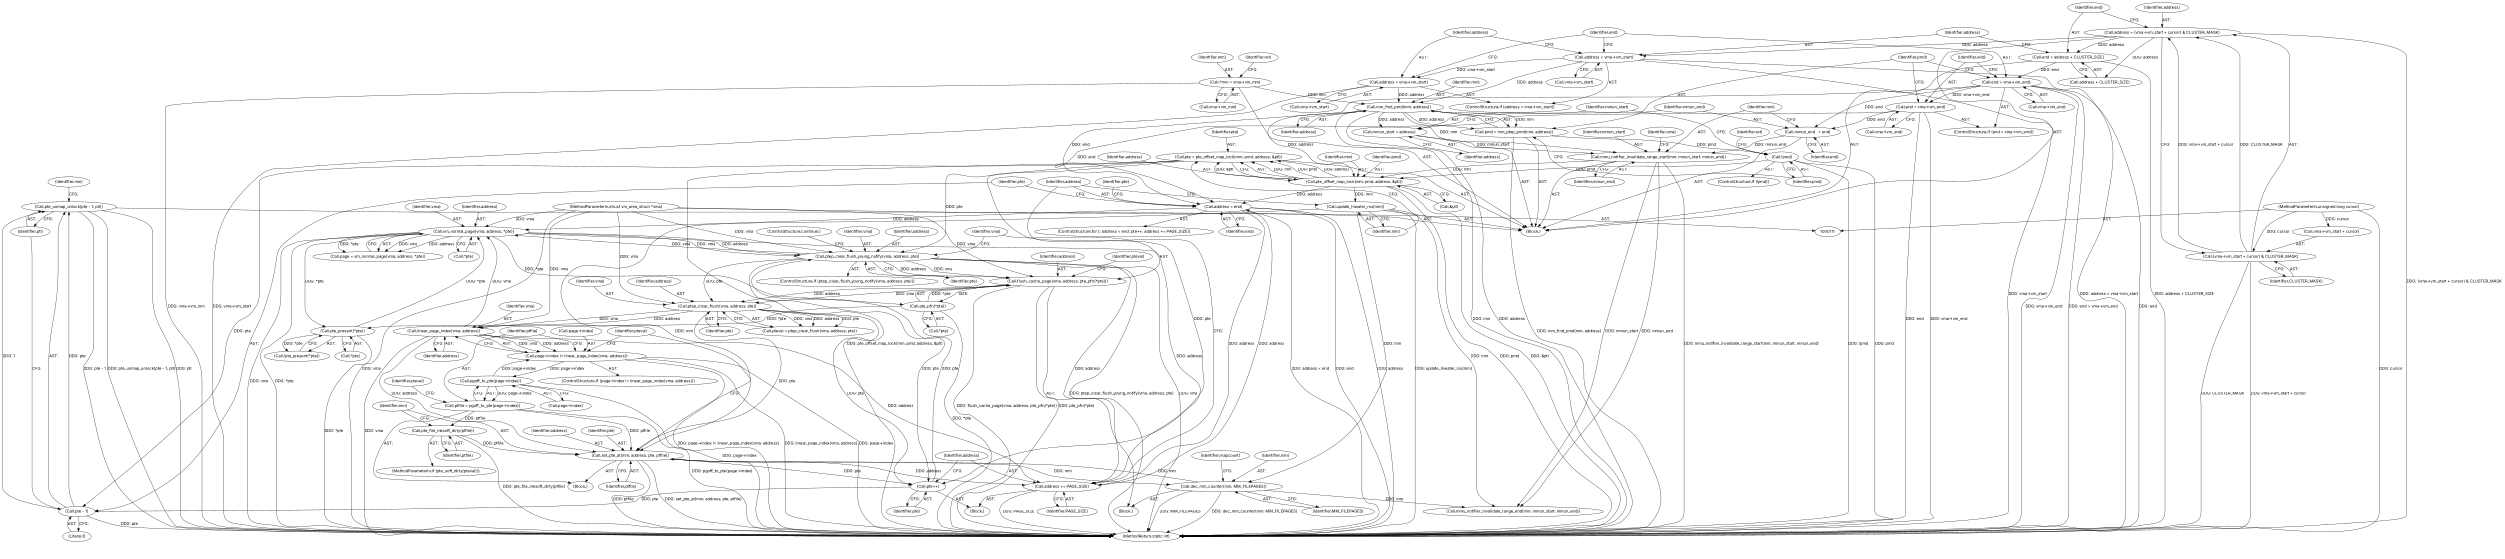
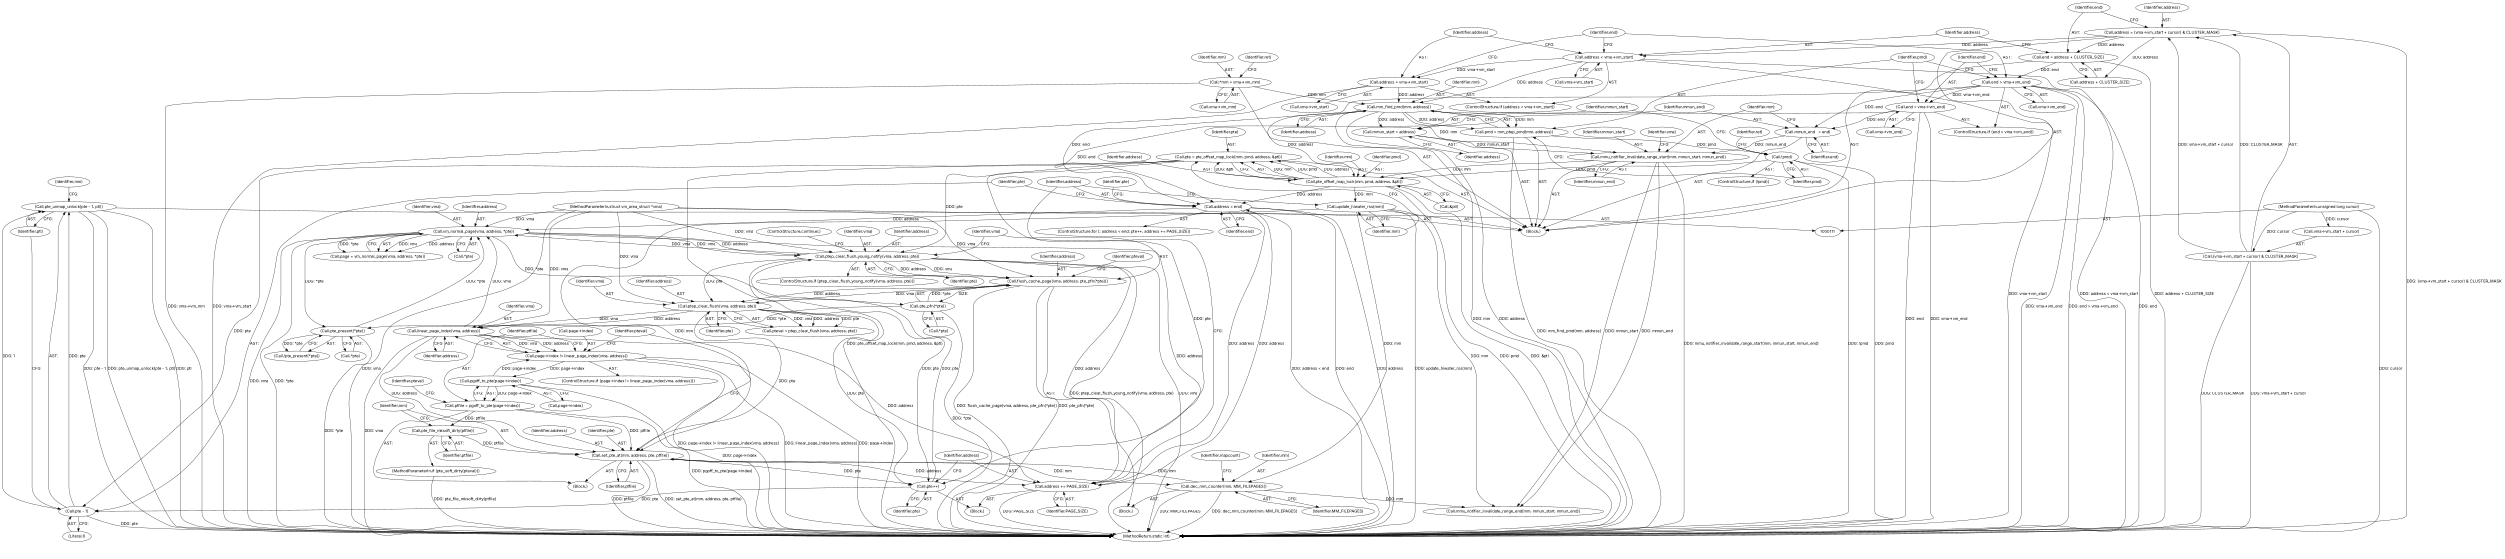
edge "(Call,address = (vma->vm_start + cursor) & CLUSTER_MASK)" -> "(Call,(vma->vm_start + cursor) & CLUSTER_MASK)": removed, label "CFG:"
node "(Identifier,CLUSTER_MASK)": removed
edge "(Call,pte_file_mksoft_dirty(ptfile))" -> "(MethodReturn,static int)": now "(MethodParameterIn,if (pte_soft_dirty(pteval)))" -> "(MethodReturn,static int)"
